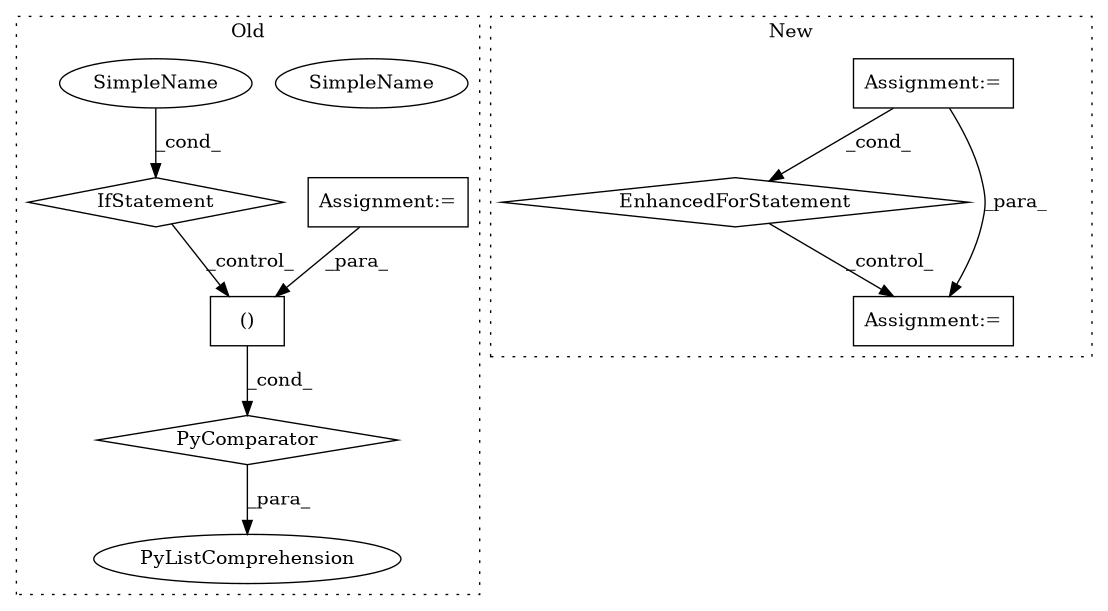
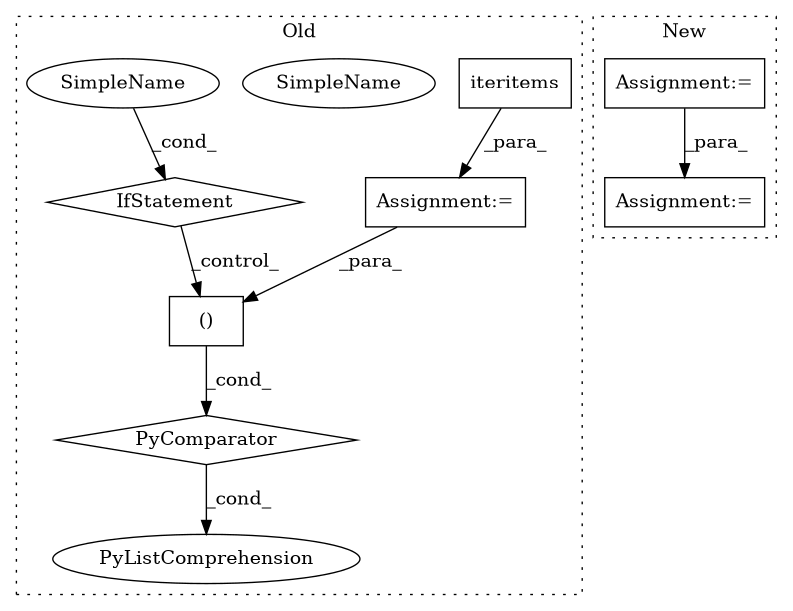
node "iteritems": added
node "EnhancedForStatement": removed
edge "PyComparator" -> "PyListComprehension": label "_para_" -> "_cond_"
